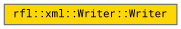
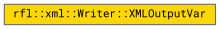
node "rfl::xml::Writer::Writer": label "rfl::xml::Writer::Writer" -> "rfl::xml::Writer::XMLOutputVar"
